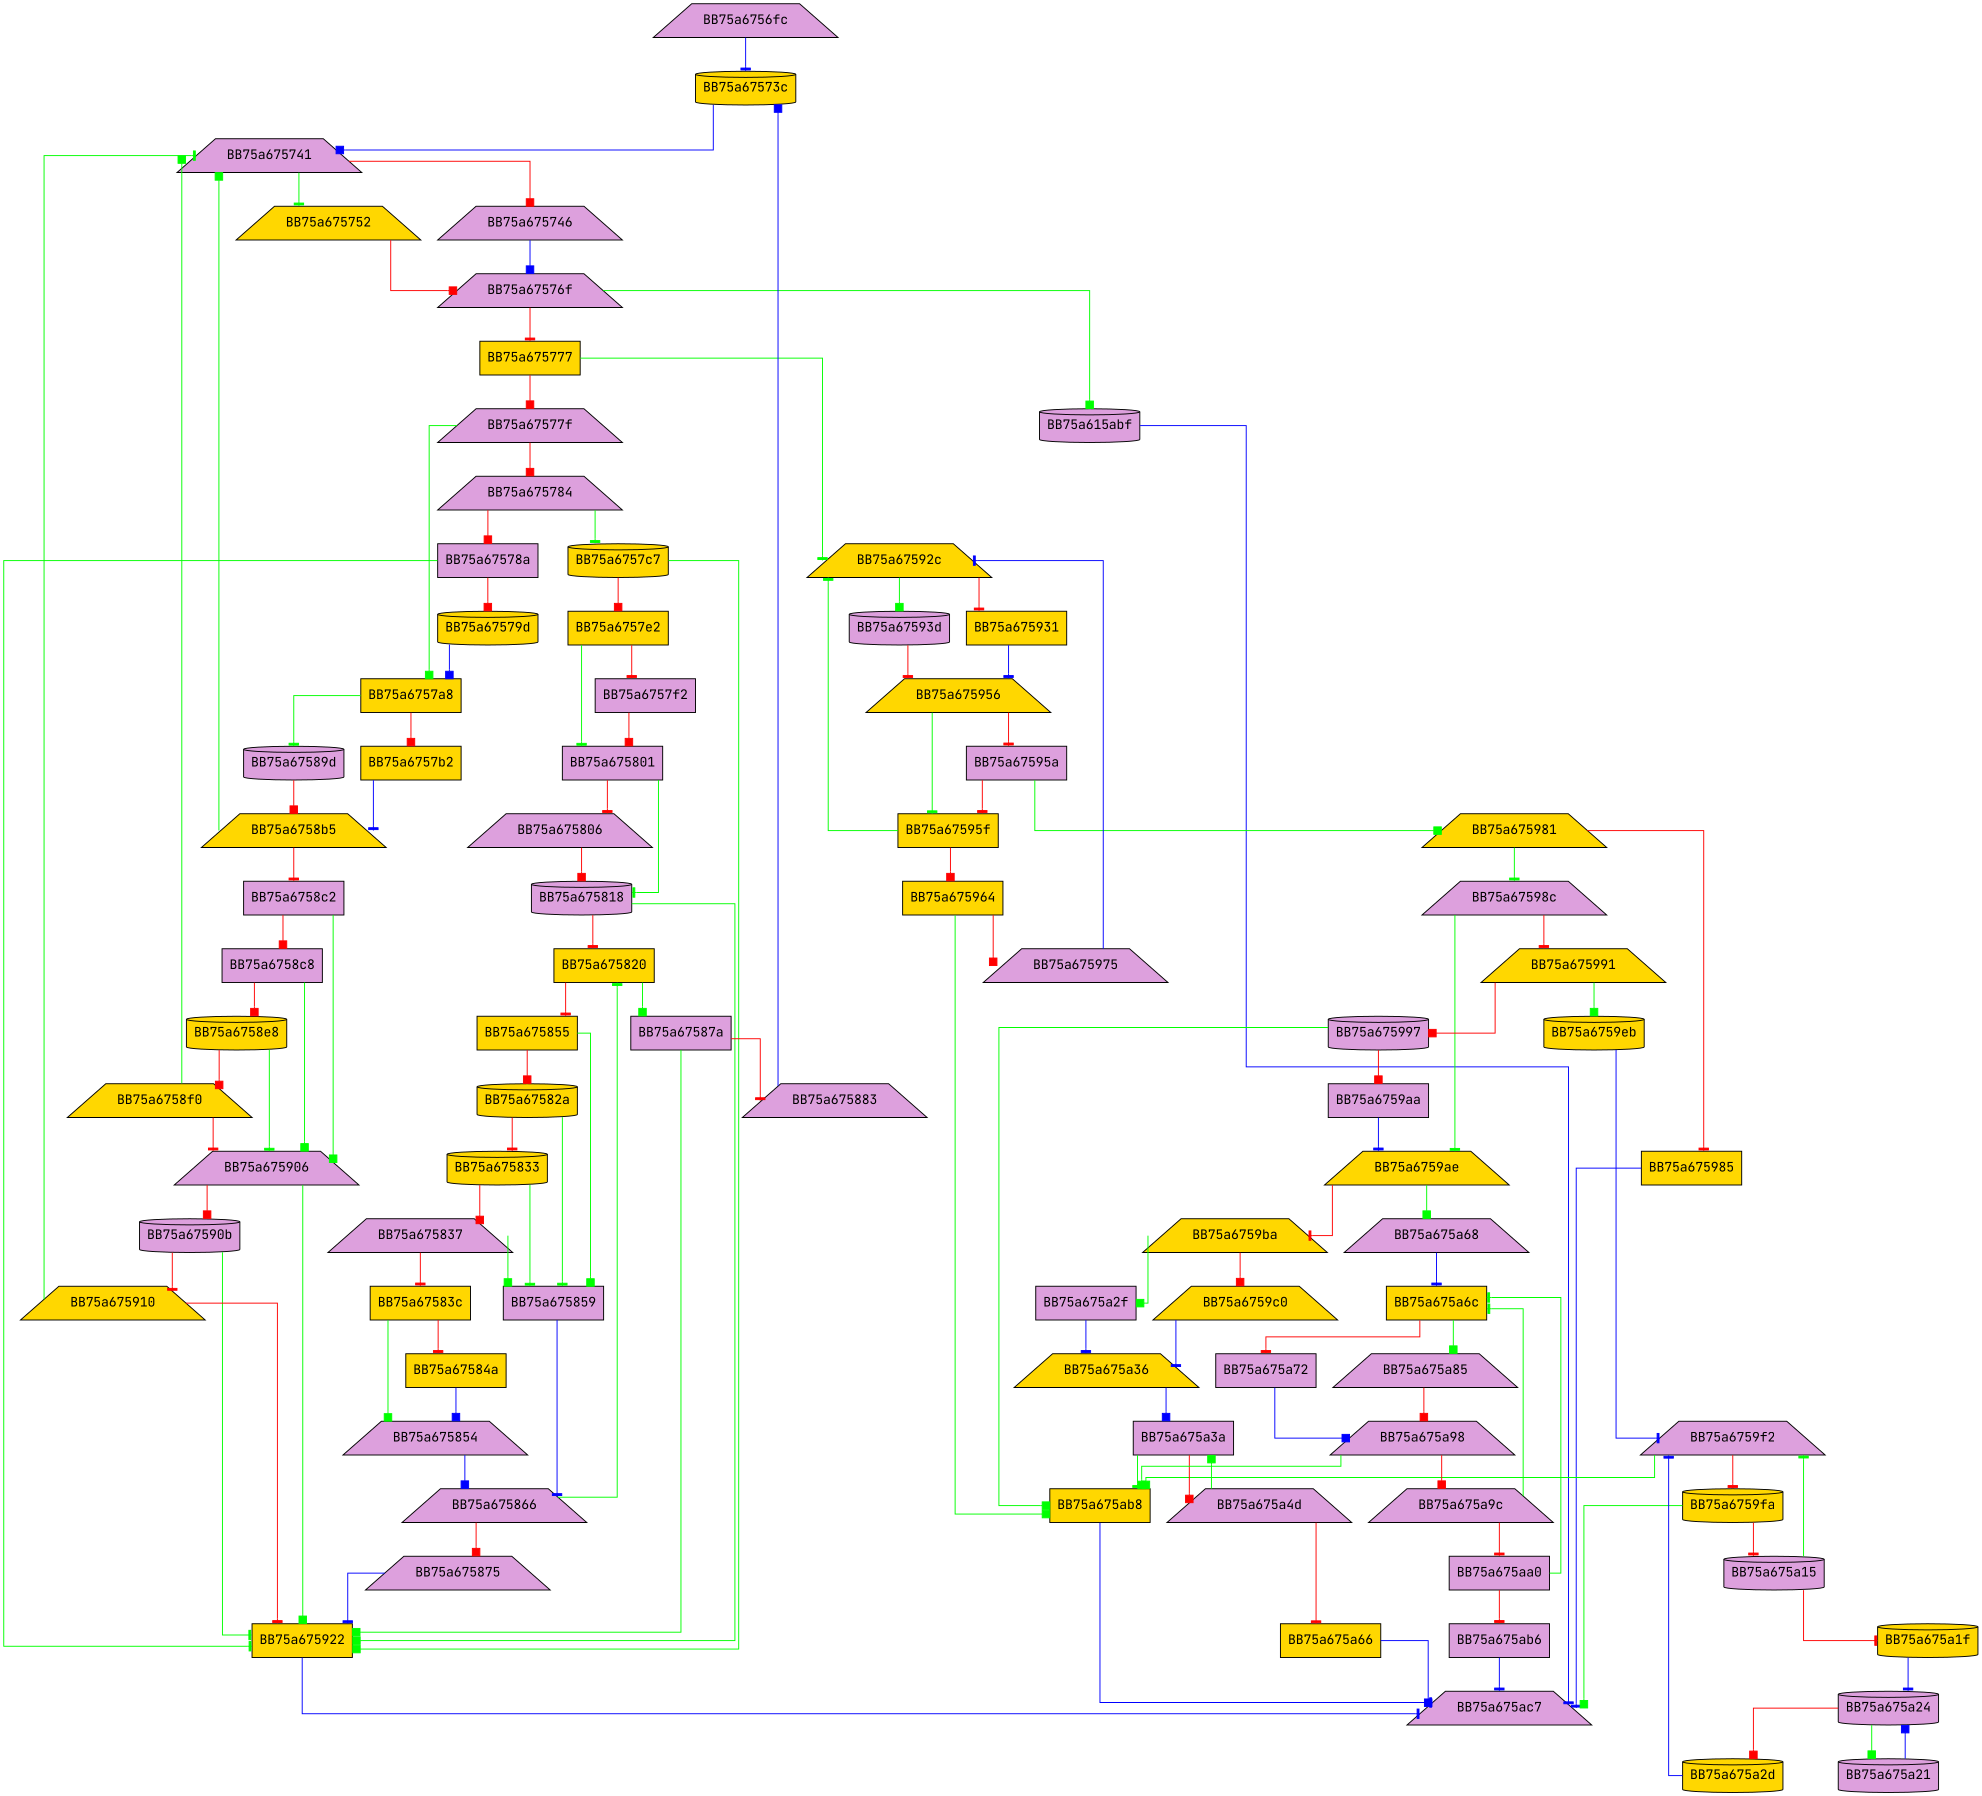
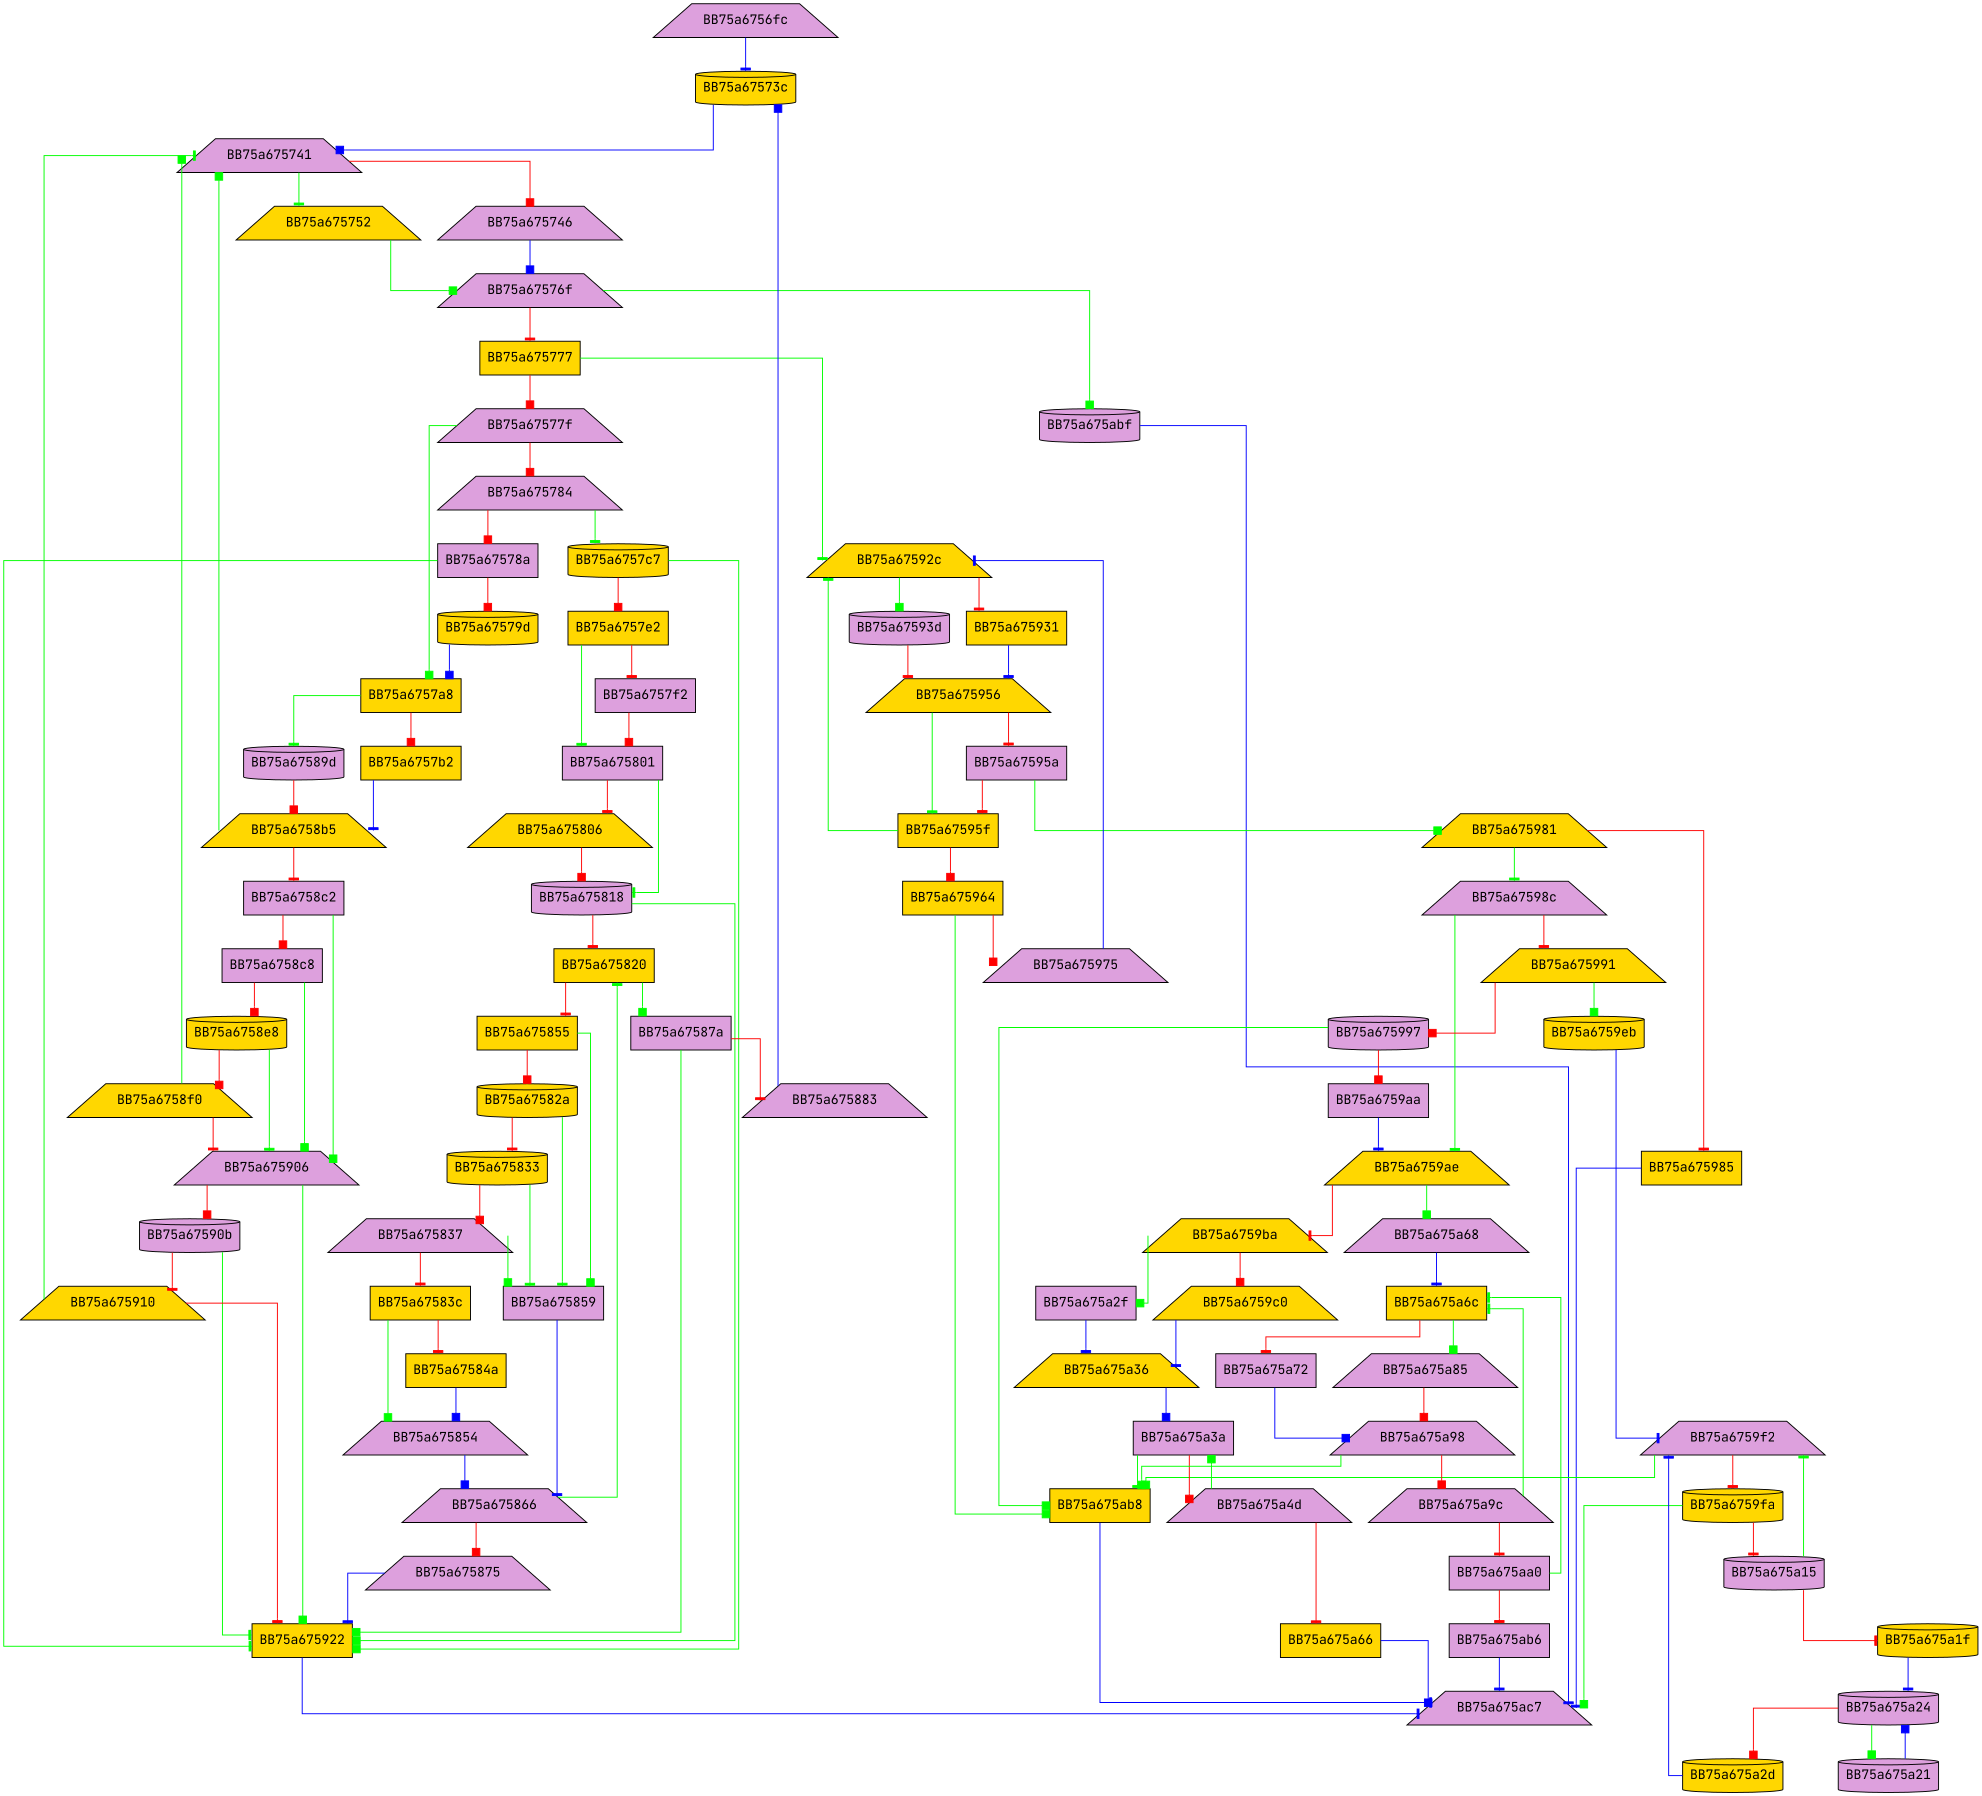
edge "BB75a675752" -> "BB75a67576f": color red -> green
node "BB75a615abf": label "BB75a615abf" -> "BB75a675abf"
node "BB75a675806": fillcolor plum -> gold
